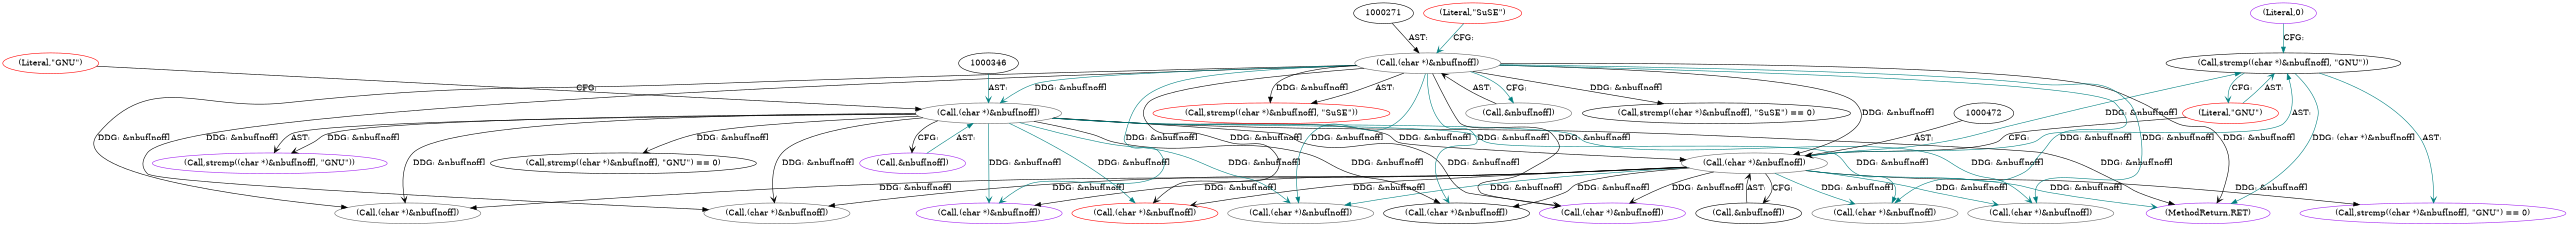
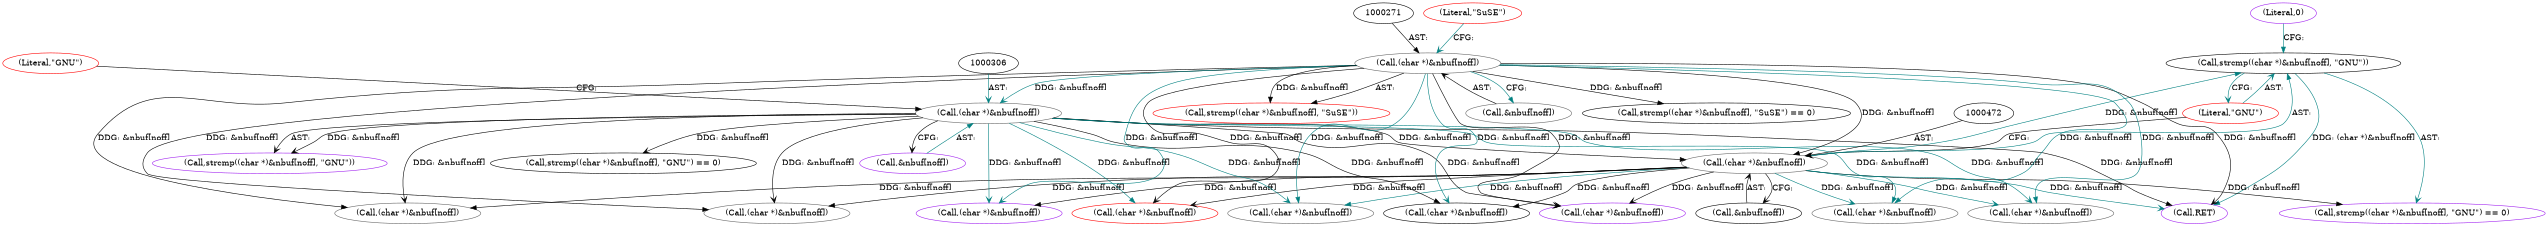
node "1000346": label "1000346" -> "1000306"
node "(MethodReturn,RET)": label "(MethodReturn,RET)" -> "(Call,RET)"
